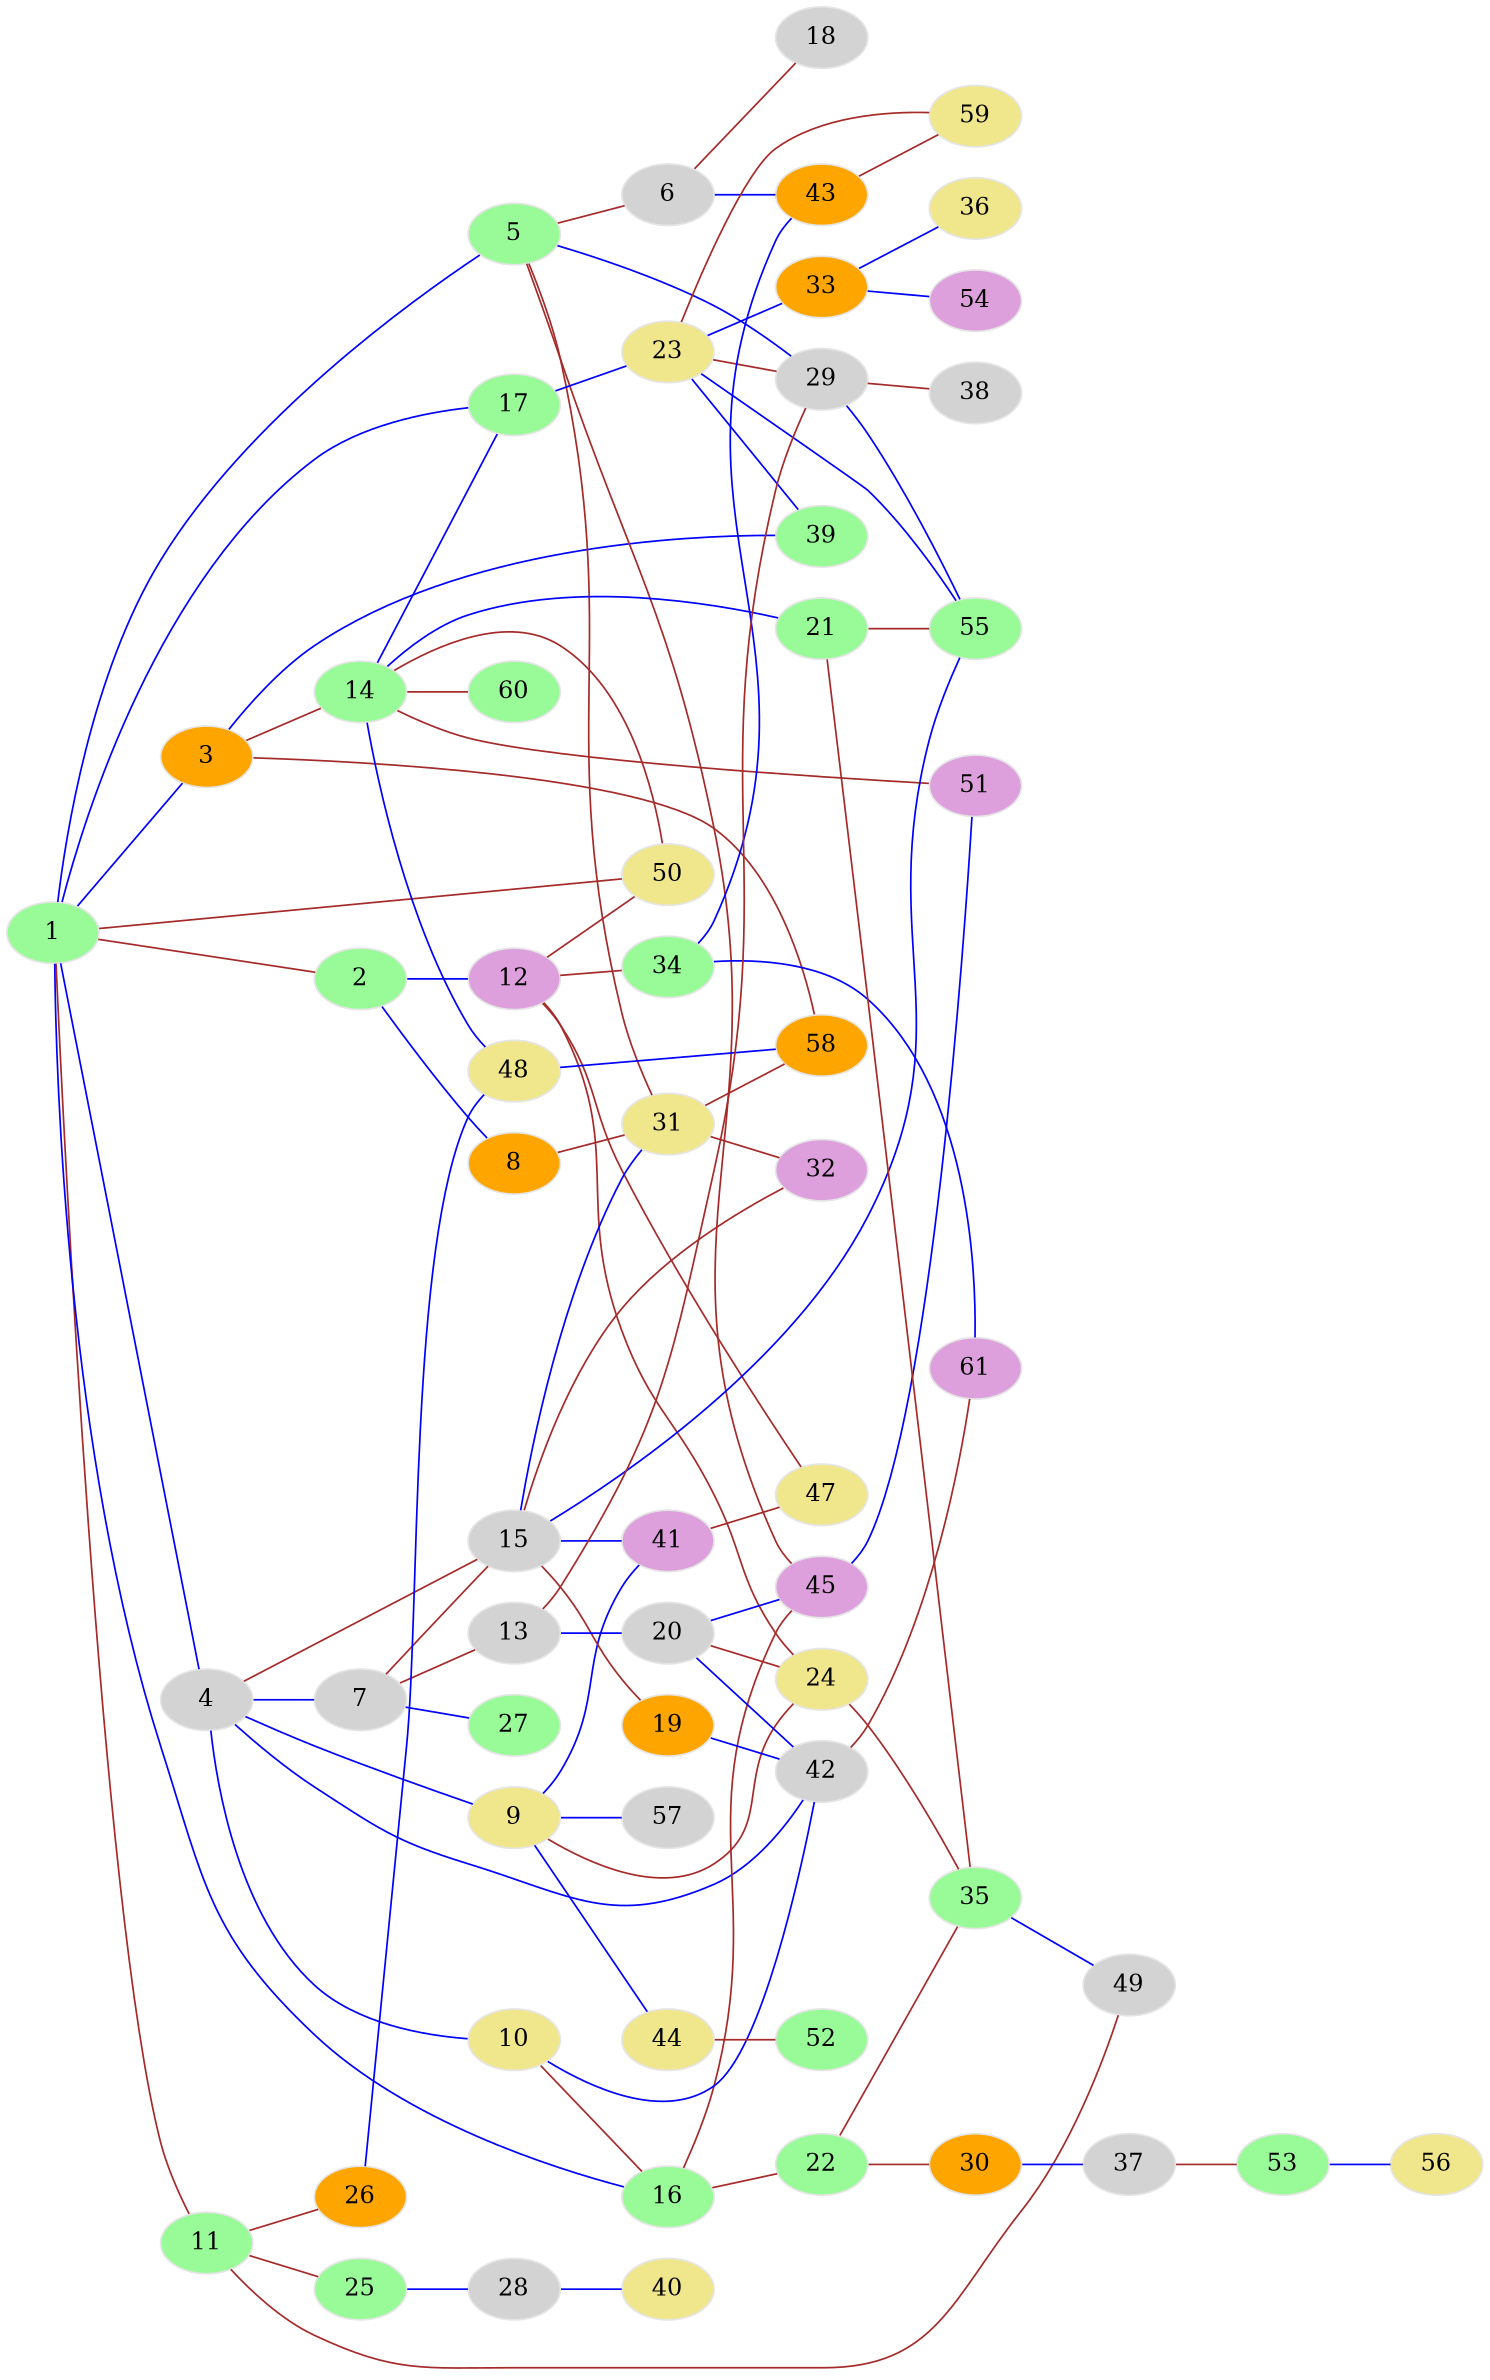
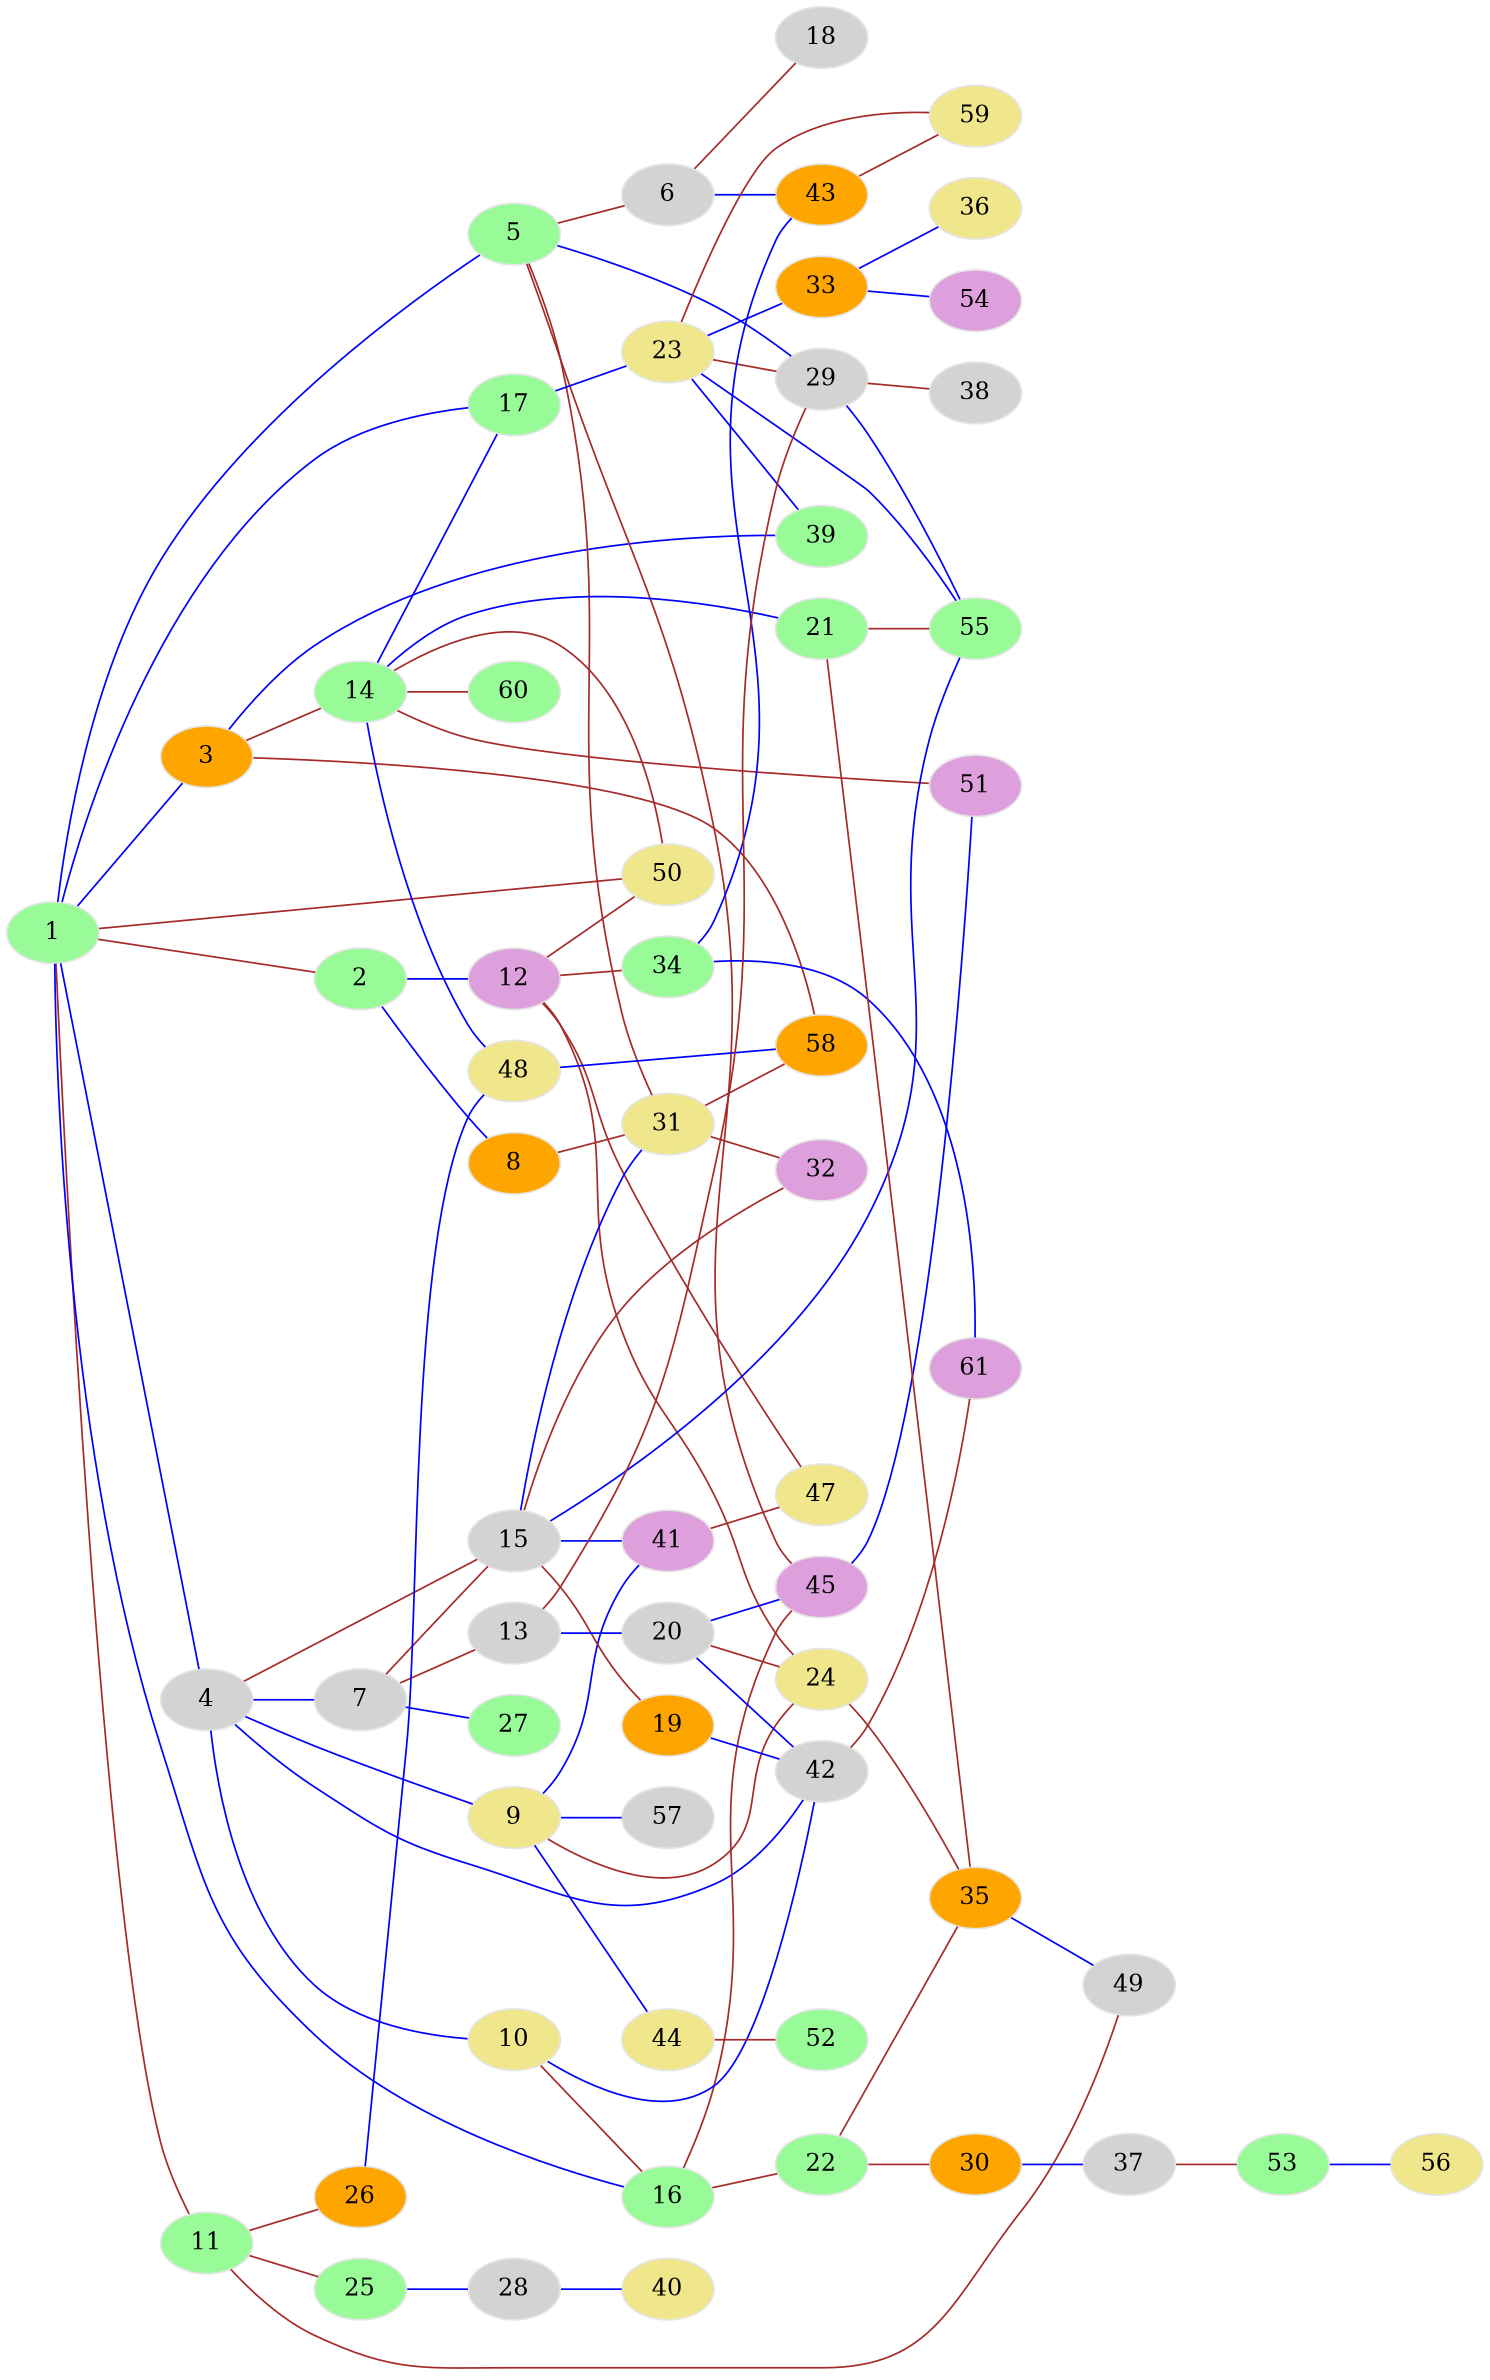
node "35": fillcolor palegreen -> orange
